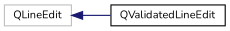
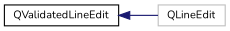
edge "QValidatedLineEdit" -> "QLineEdit": reversed
